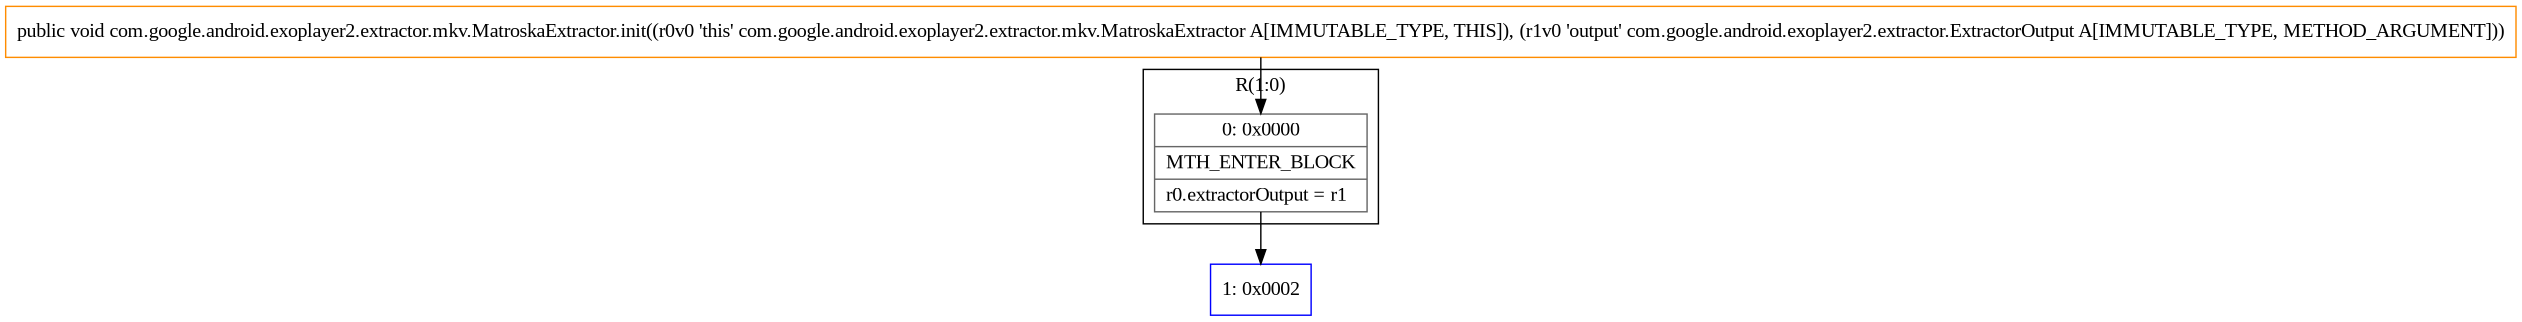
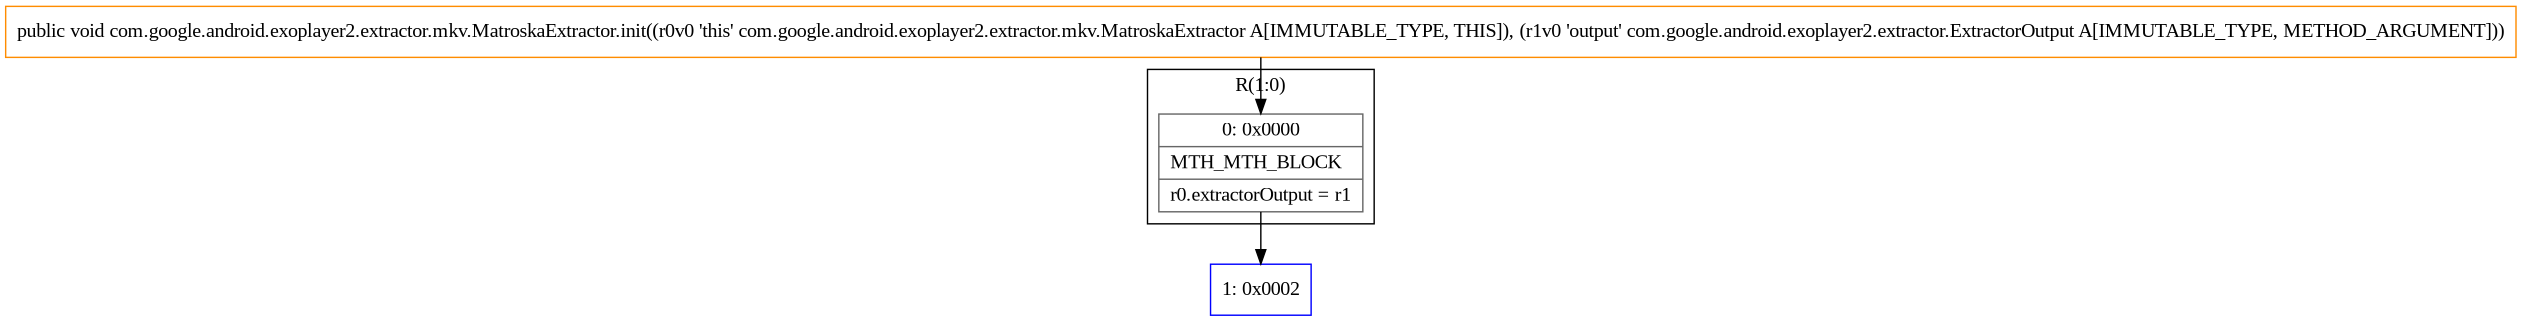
node "0: 0x0000": text "MTH_ENTER_BLOCK" -> "MTH_MTH_BLOCK"
